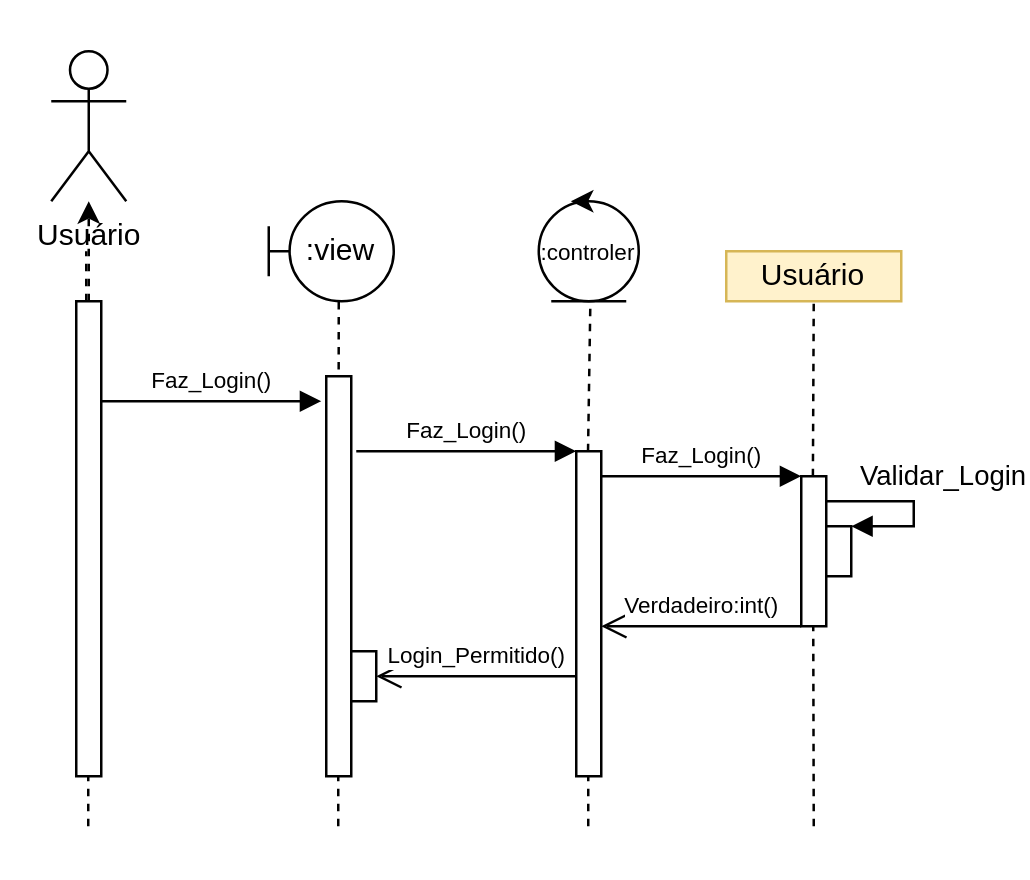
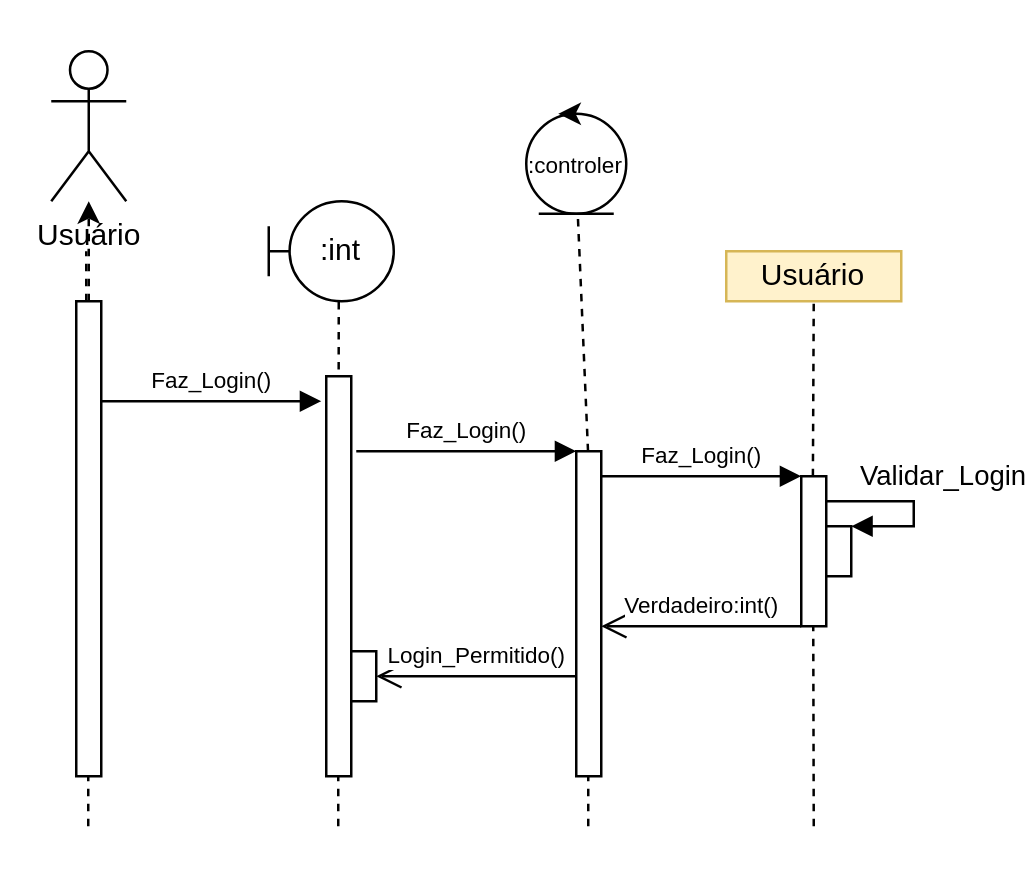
node ":view": label ":view" -> ":int"
node ":controler": moved (589, 251) -> (576, 164)
